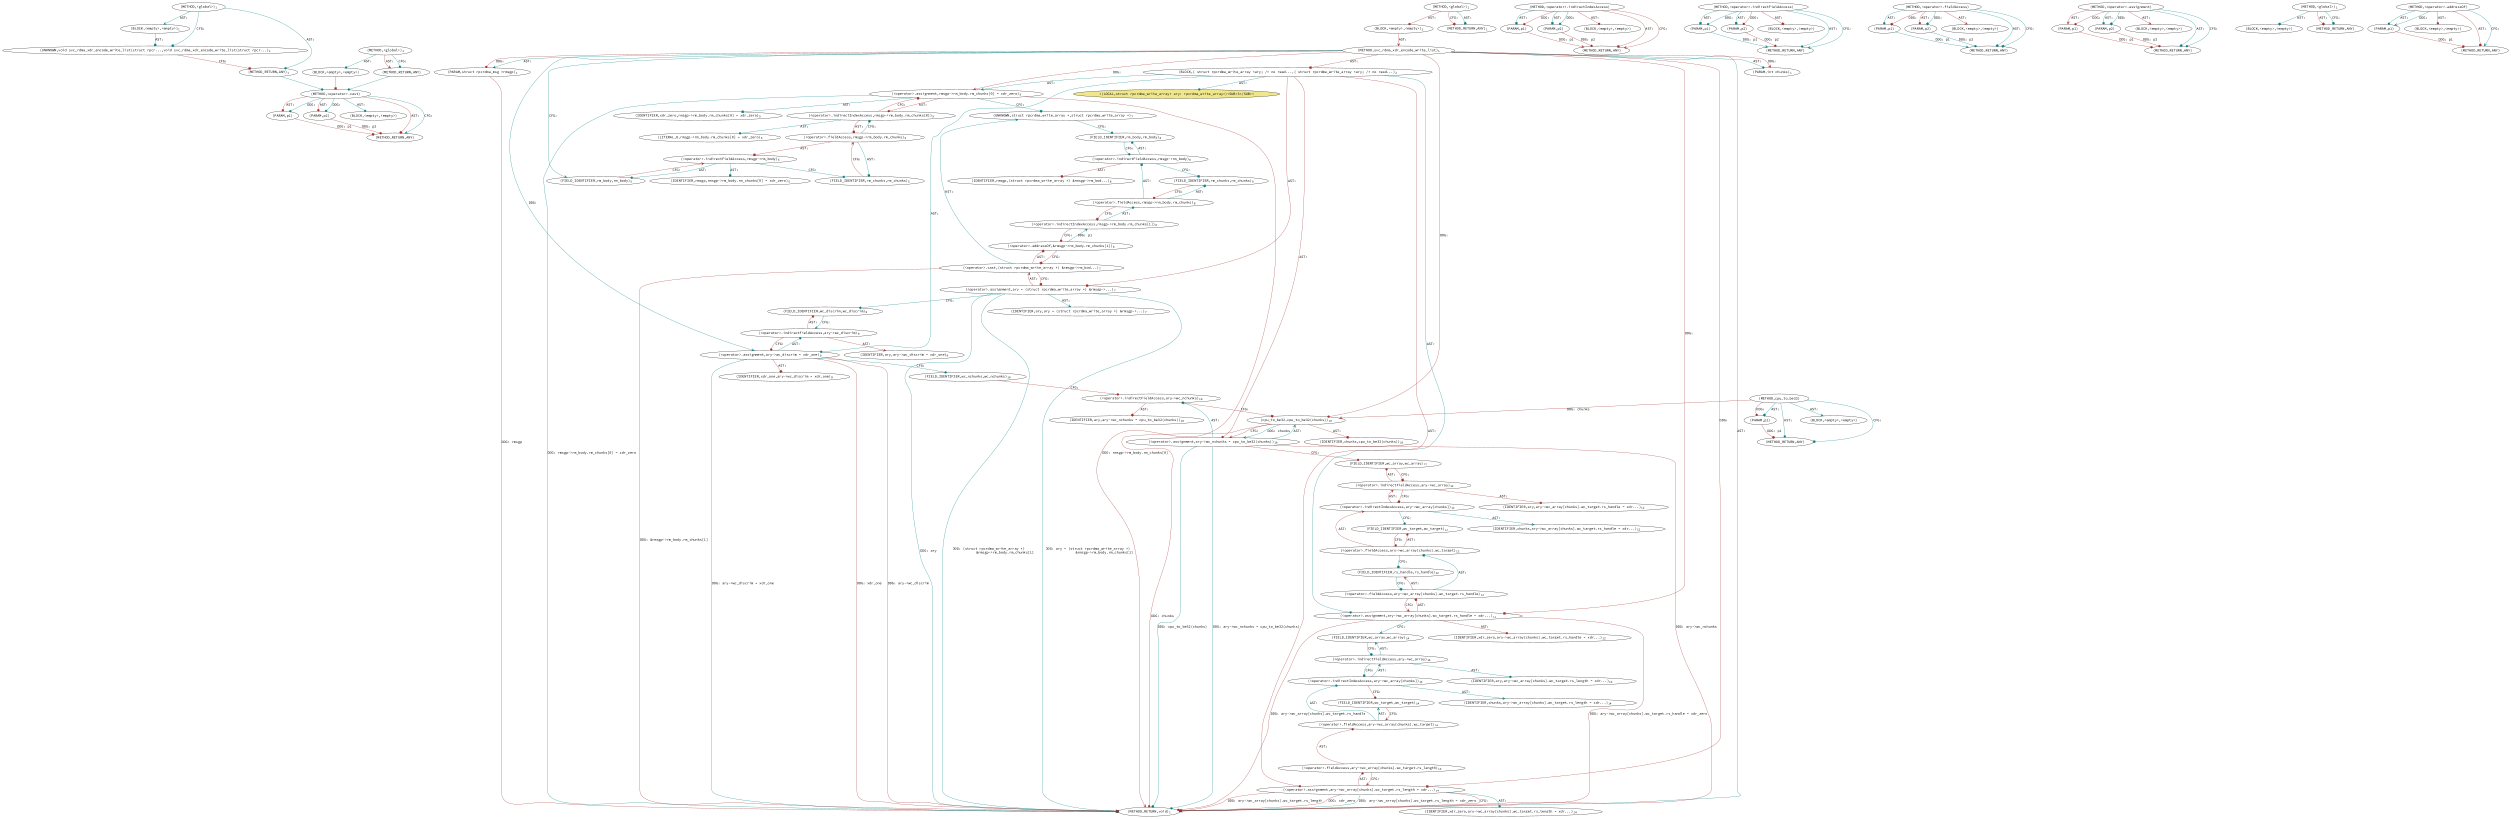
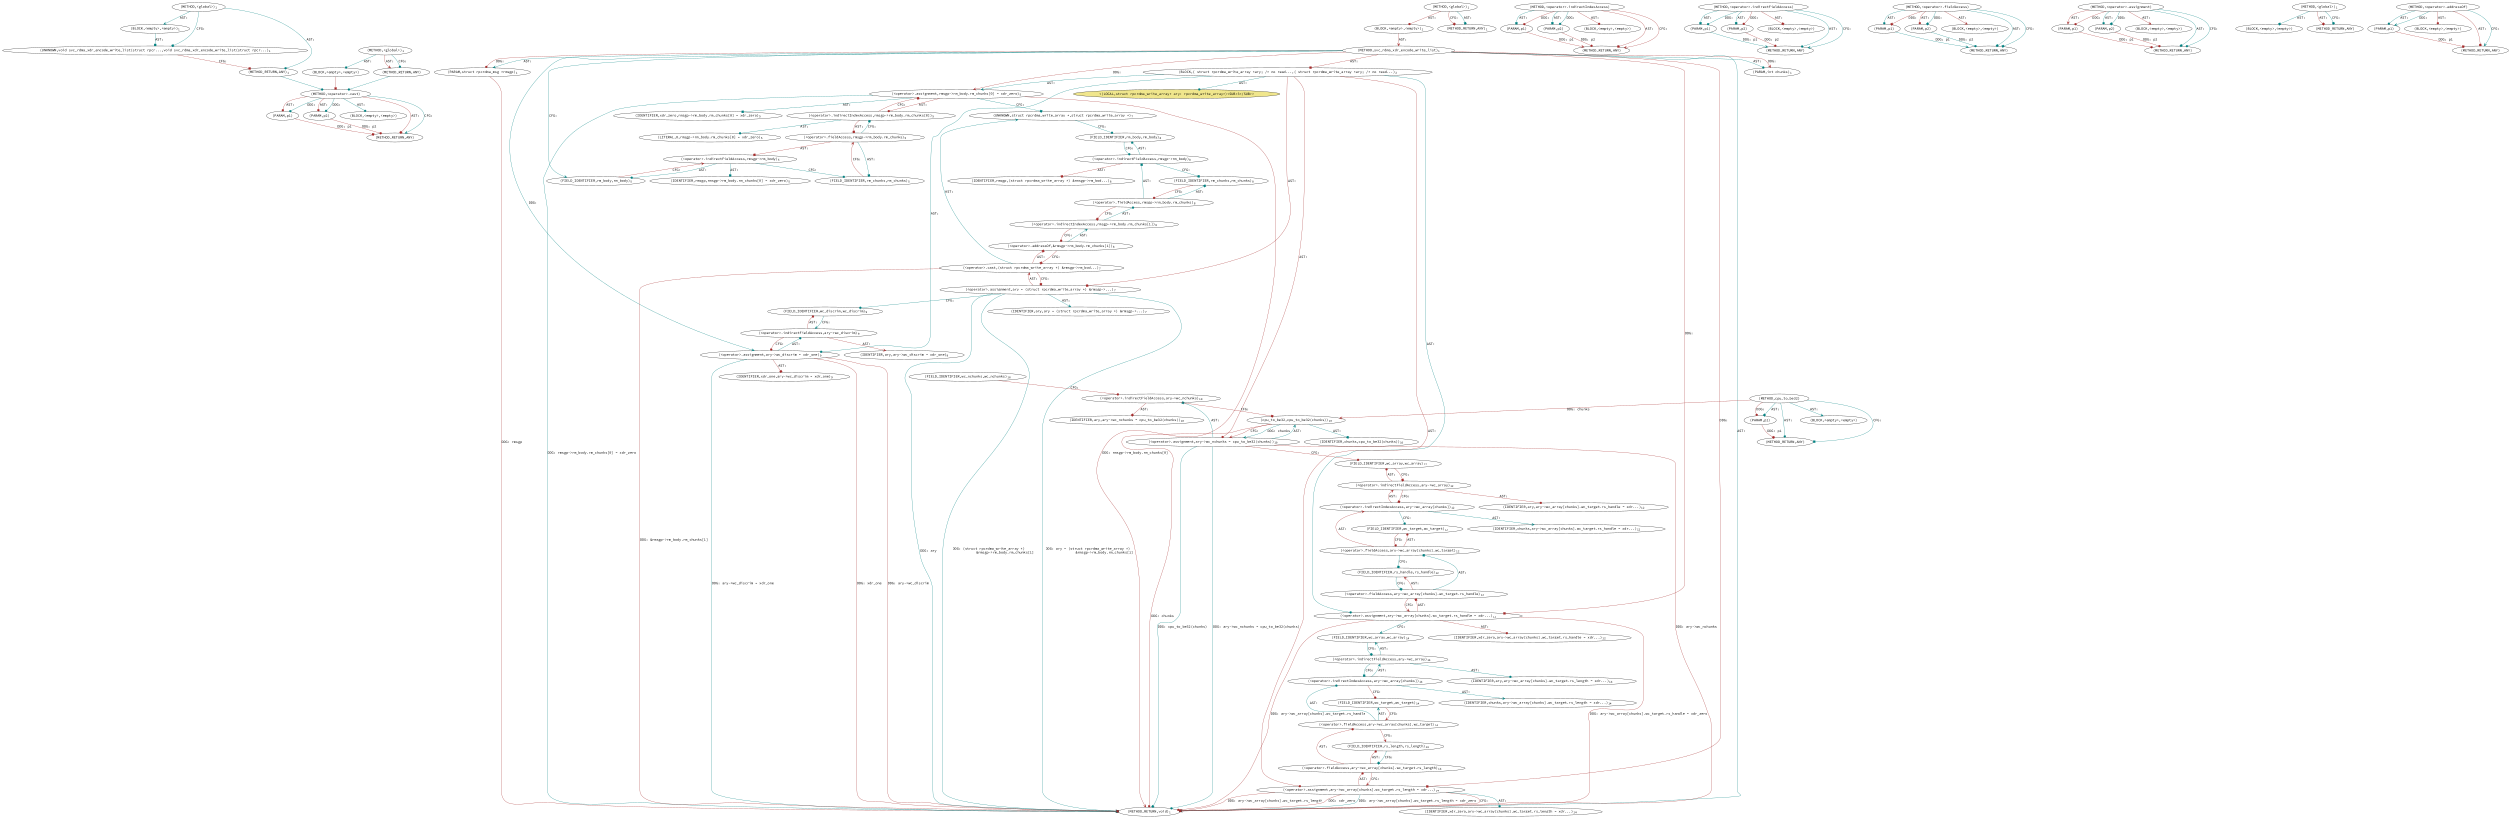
edge "(<operator>.addressOf,&rmsgp->rm_body.rm_chunks[1])" -> "(<operator>.indirectIndexAccess,rmsgp->rm_body.rm_chunks[1])": label "DDG: p1" -> "AST: "
edge "(METHOD,svc_rdma_xdr_encode_write_list)" -> "(cpu_to_be32,cpu_to_be32(chunks))": removed, label "DDG:"
edge "(<operator>.assignment,ary->wc_discrim = xdr_one)" -> "(FIELD_IDENTIFIER,wc_nchunks,wc_nchunks)": removed, label "CFG:"
edge "(cpu_to_be32,cpu_to_be32(chunks))" -> "(IDENTIFIER,chunks,cpu_to_be32(chunks))": color brown -> teal
node "(FIELD_IDENTIFIER,rs_length,rs_length)": added
